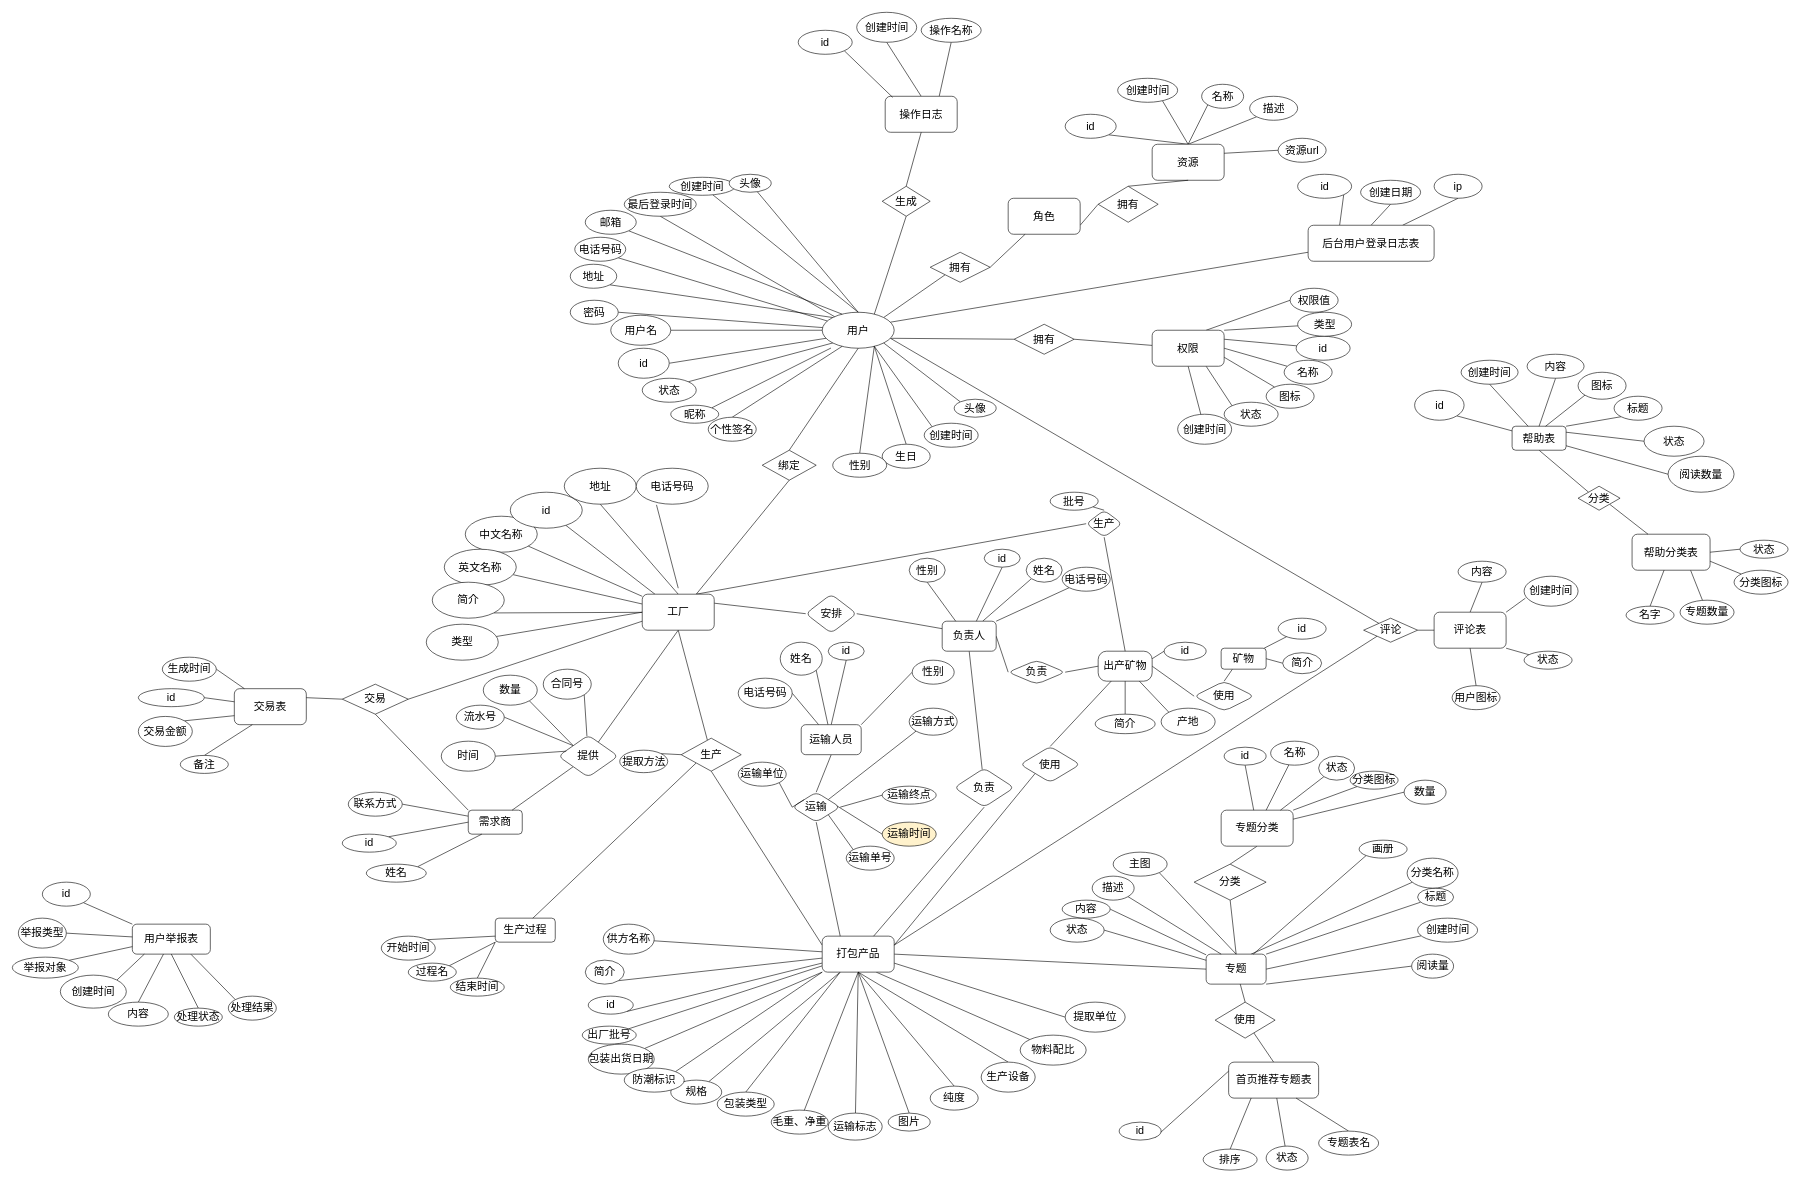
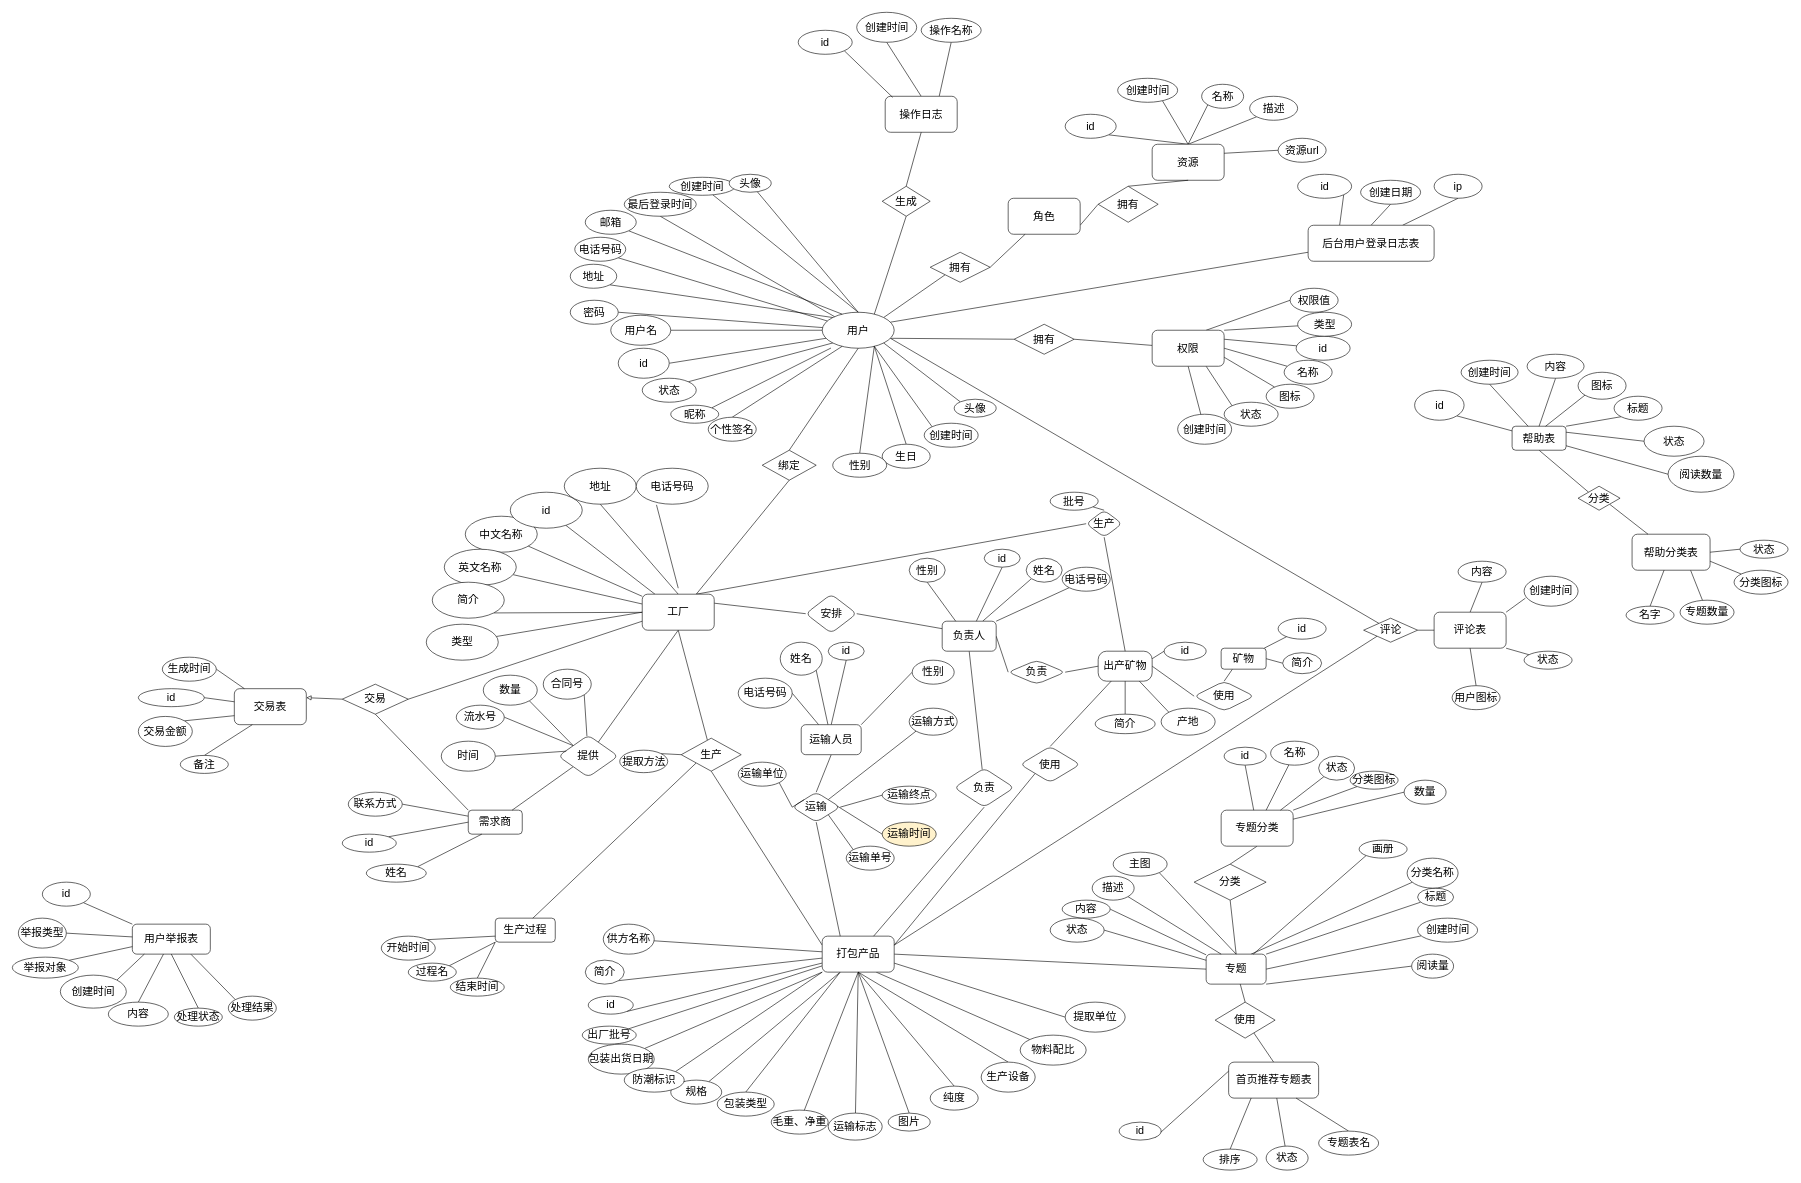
edge "交易" -- "交易表": arrowhead none -> block
